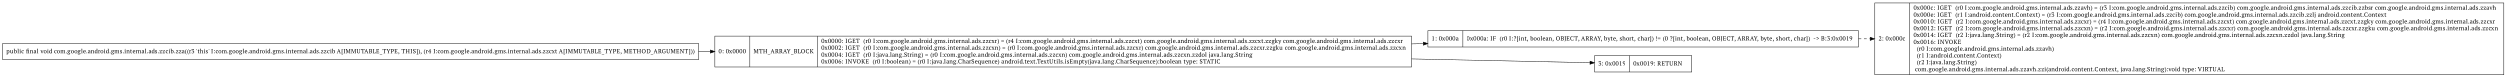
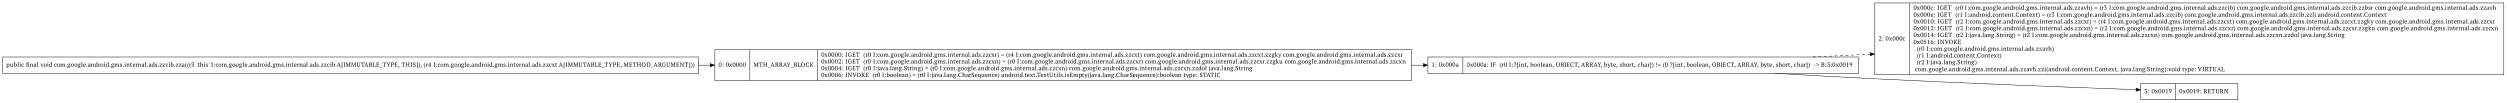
node "2: 0x000c": text "0x0016: INVOKE" -> "0x0516: INVOKE"
edge "0: 0x0000" -> "3: 0x0019": now "1: 0x000a" -> "3: 0x0019"
